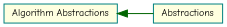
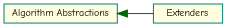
node "Abstractions": label "Abstractions" -> "Extenders"
